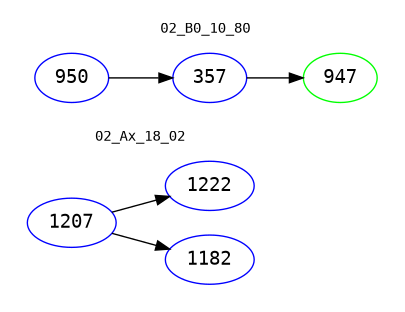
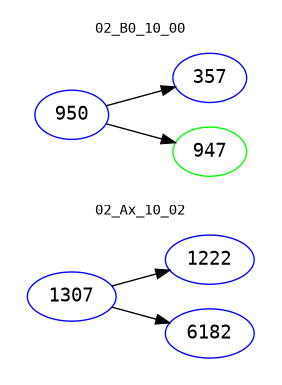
cluster "02_B0_10_80": label "02_B0_10_80" -> "02_B0_10_00"
edge "357" -> "947": now "950" -> "947"
cluster "02_Ax_18_02": label "02_Ax_18_02" -> "02_Ax_10_02"
node "1207": label "1207" -> "1307"
node "1182": label "1182" -> "6182"
